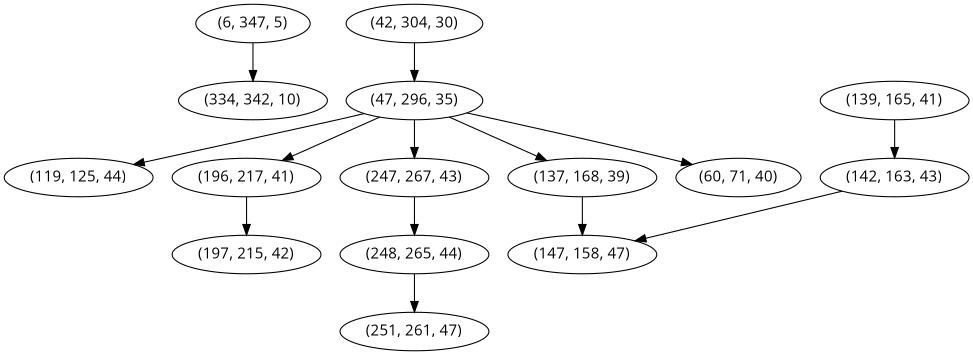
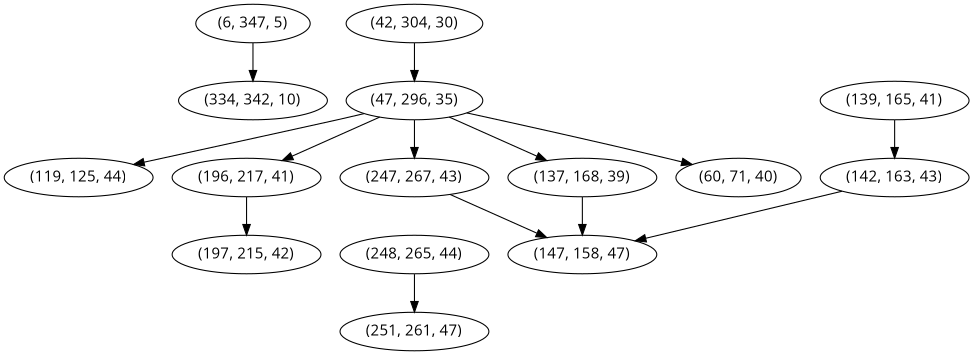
edge "(247, 267, 43)" -> "(248, 265, 44)": now "(247, 267, 43)" -> "(147, 158, 47)"
